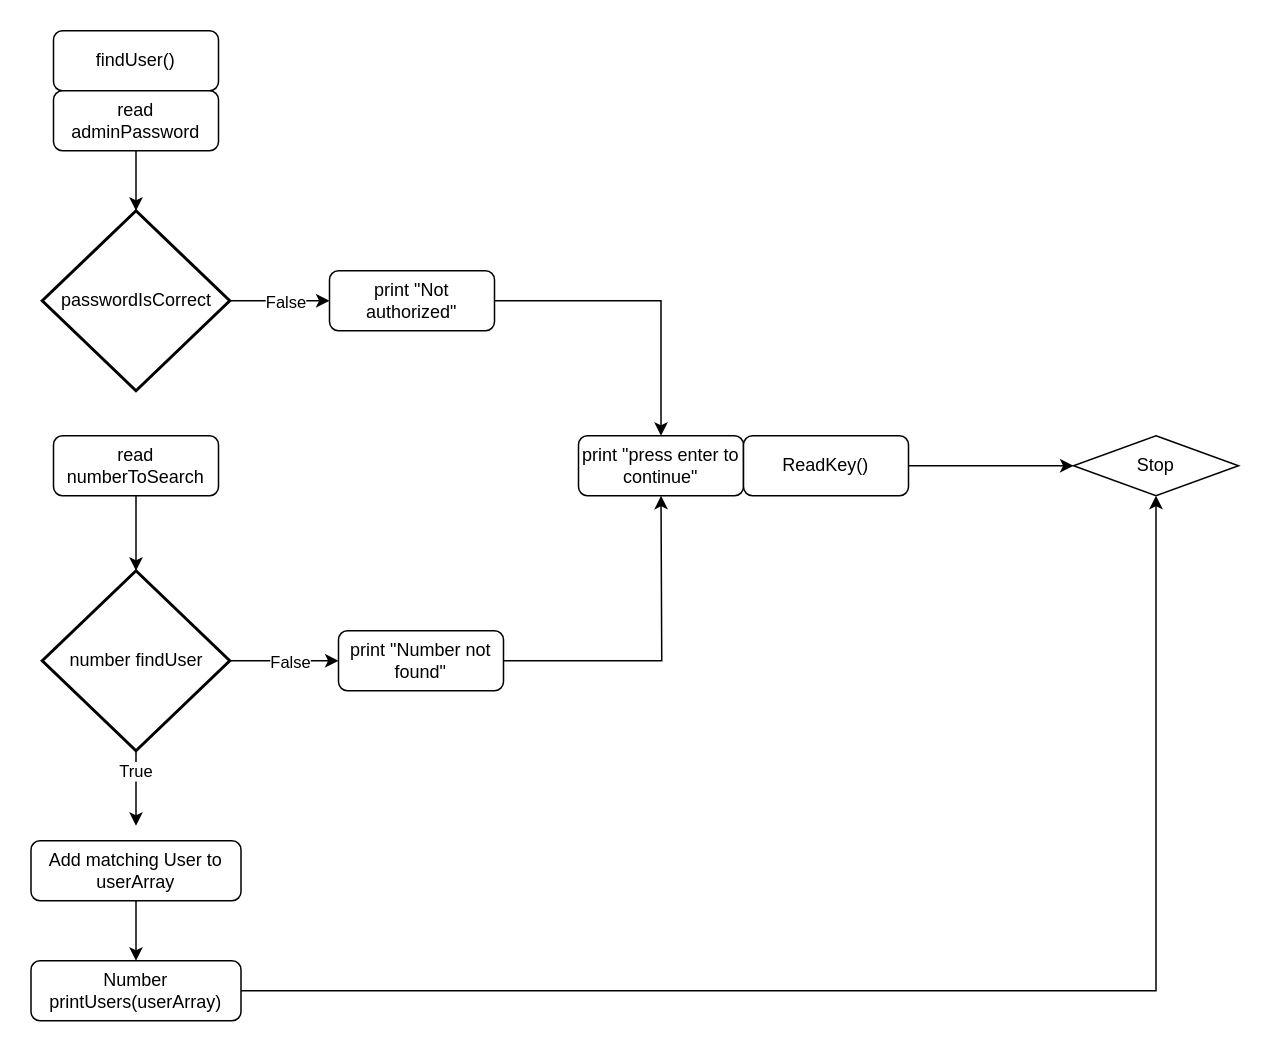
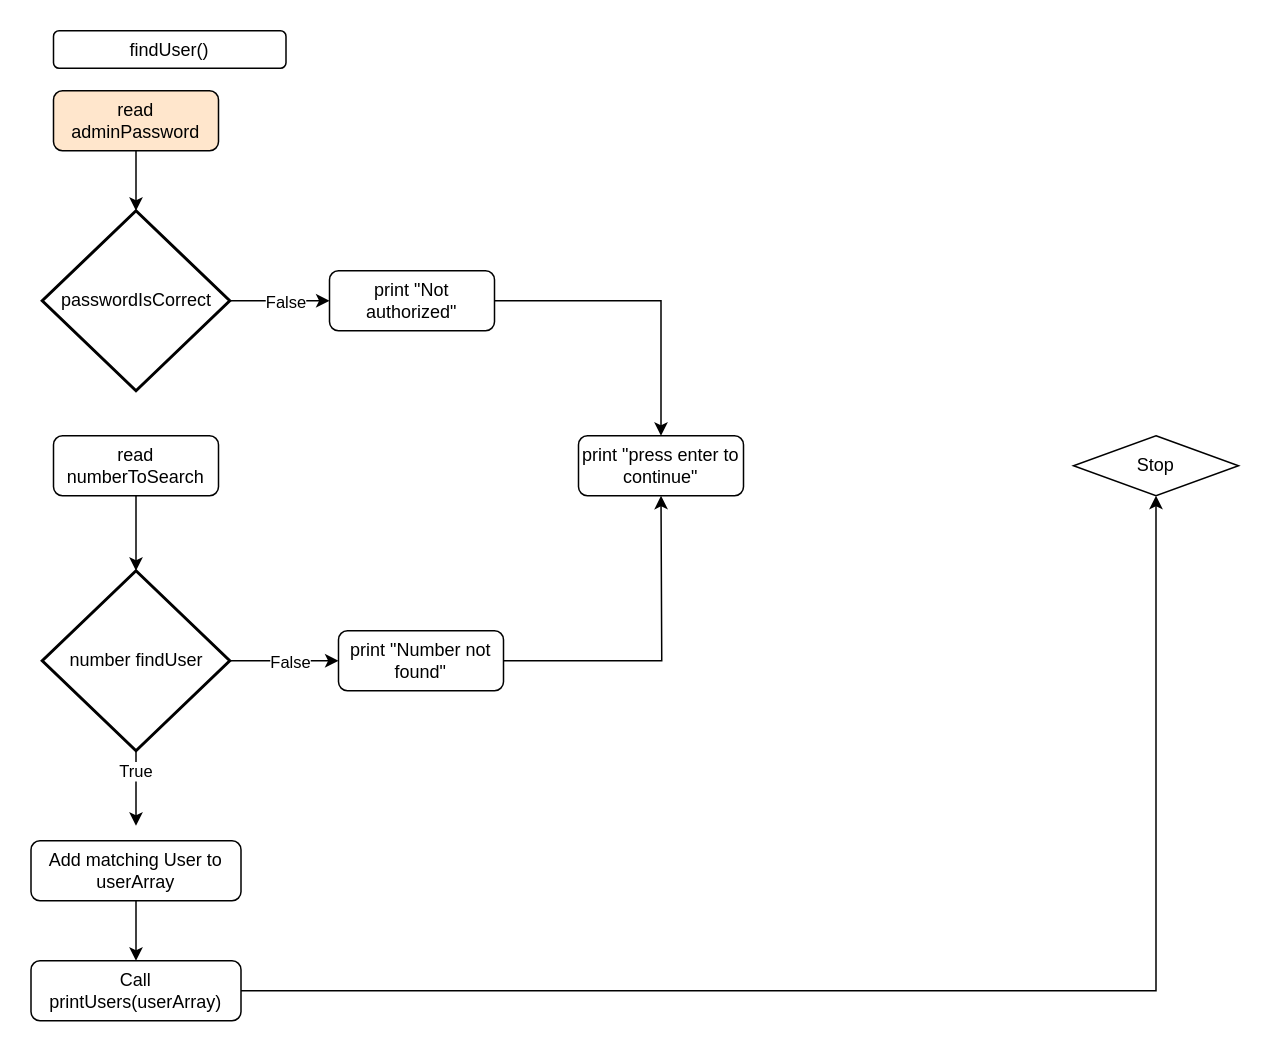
node "findUser()": size 165x60 -> 233x38
node "read adminPassword": fillcolor #ffffff -> #ffe6cc
node "ReadKey()": removed
edge "ReadKey()" -> "Stop": removed
node "Number printUsers(userArray)": label "Number printUsers(userArray)" -> "Call printUsers(userArray)"
